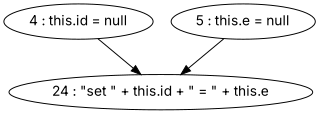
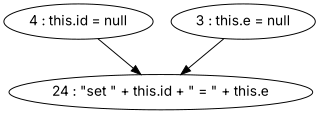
node "5 : this.e = null": label "5 : this.e = null" -> "3 : this.e = null"
